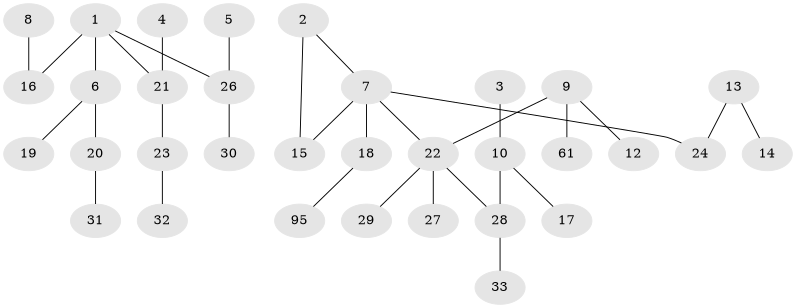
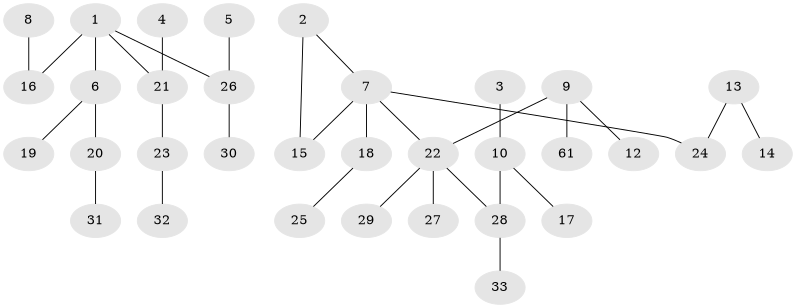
node "95": label "95" -> "25"
